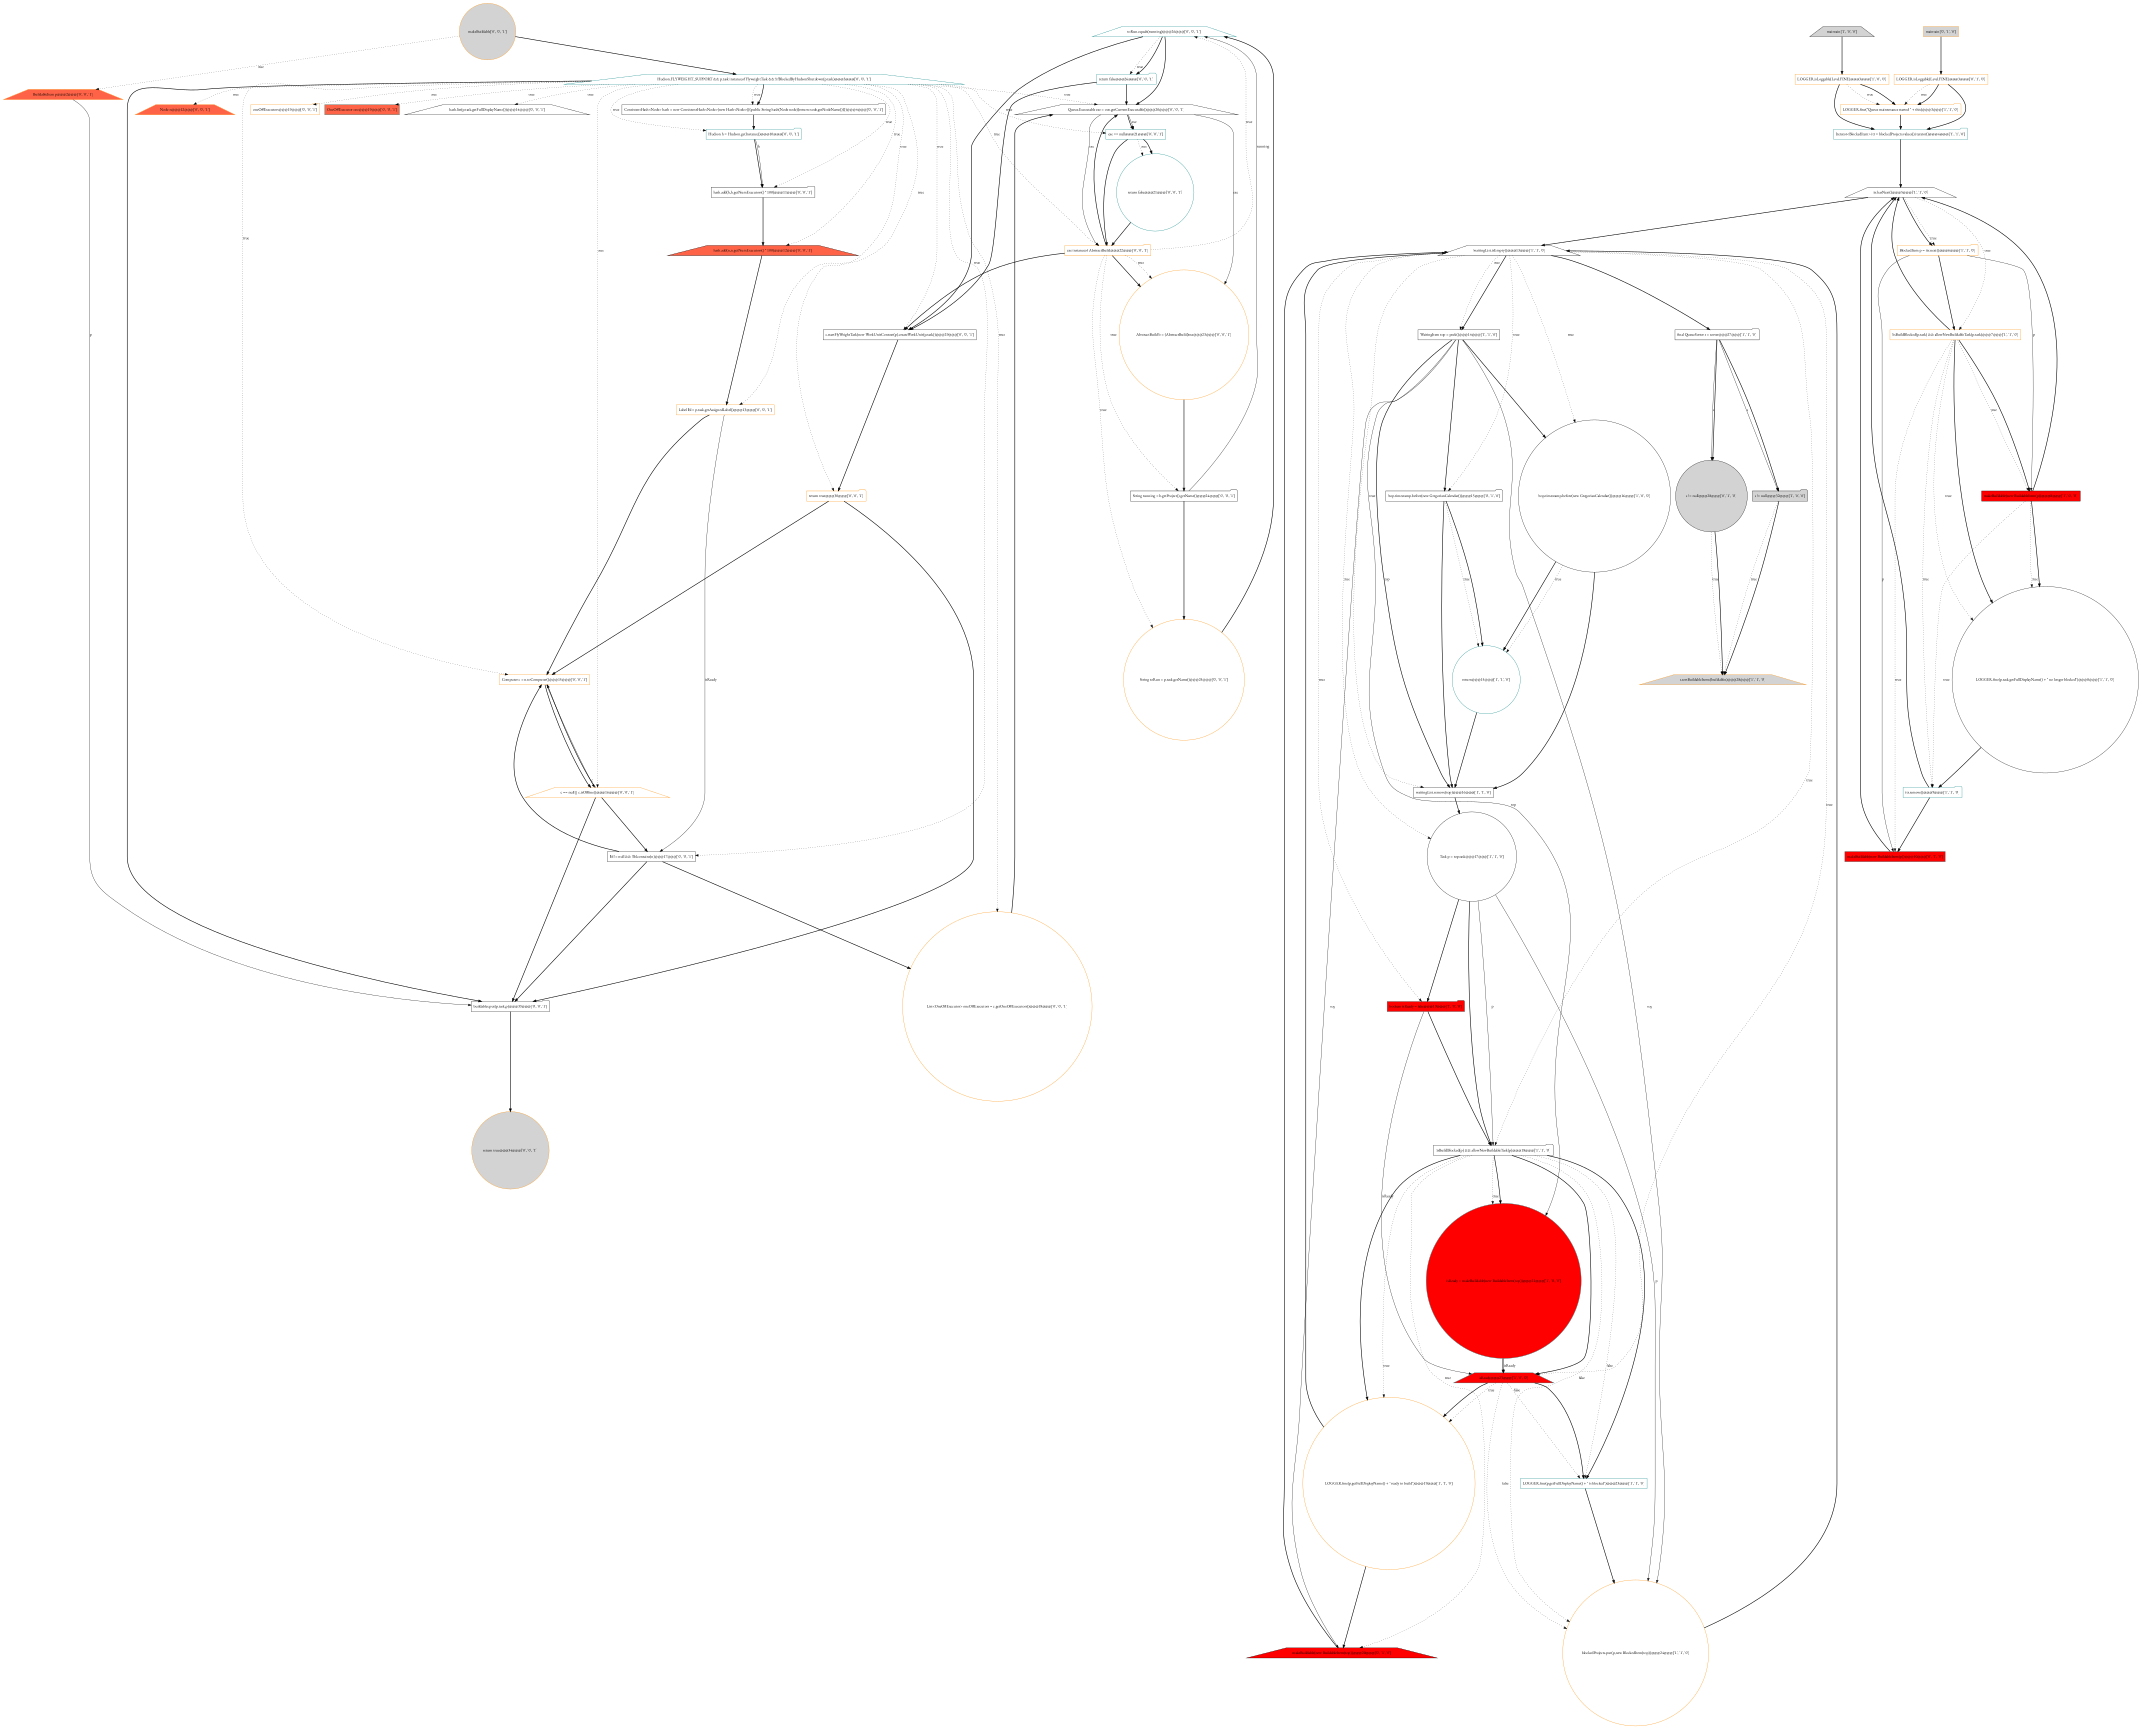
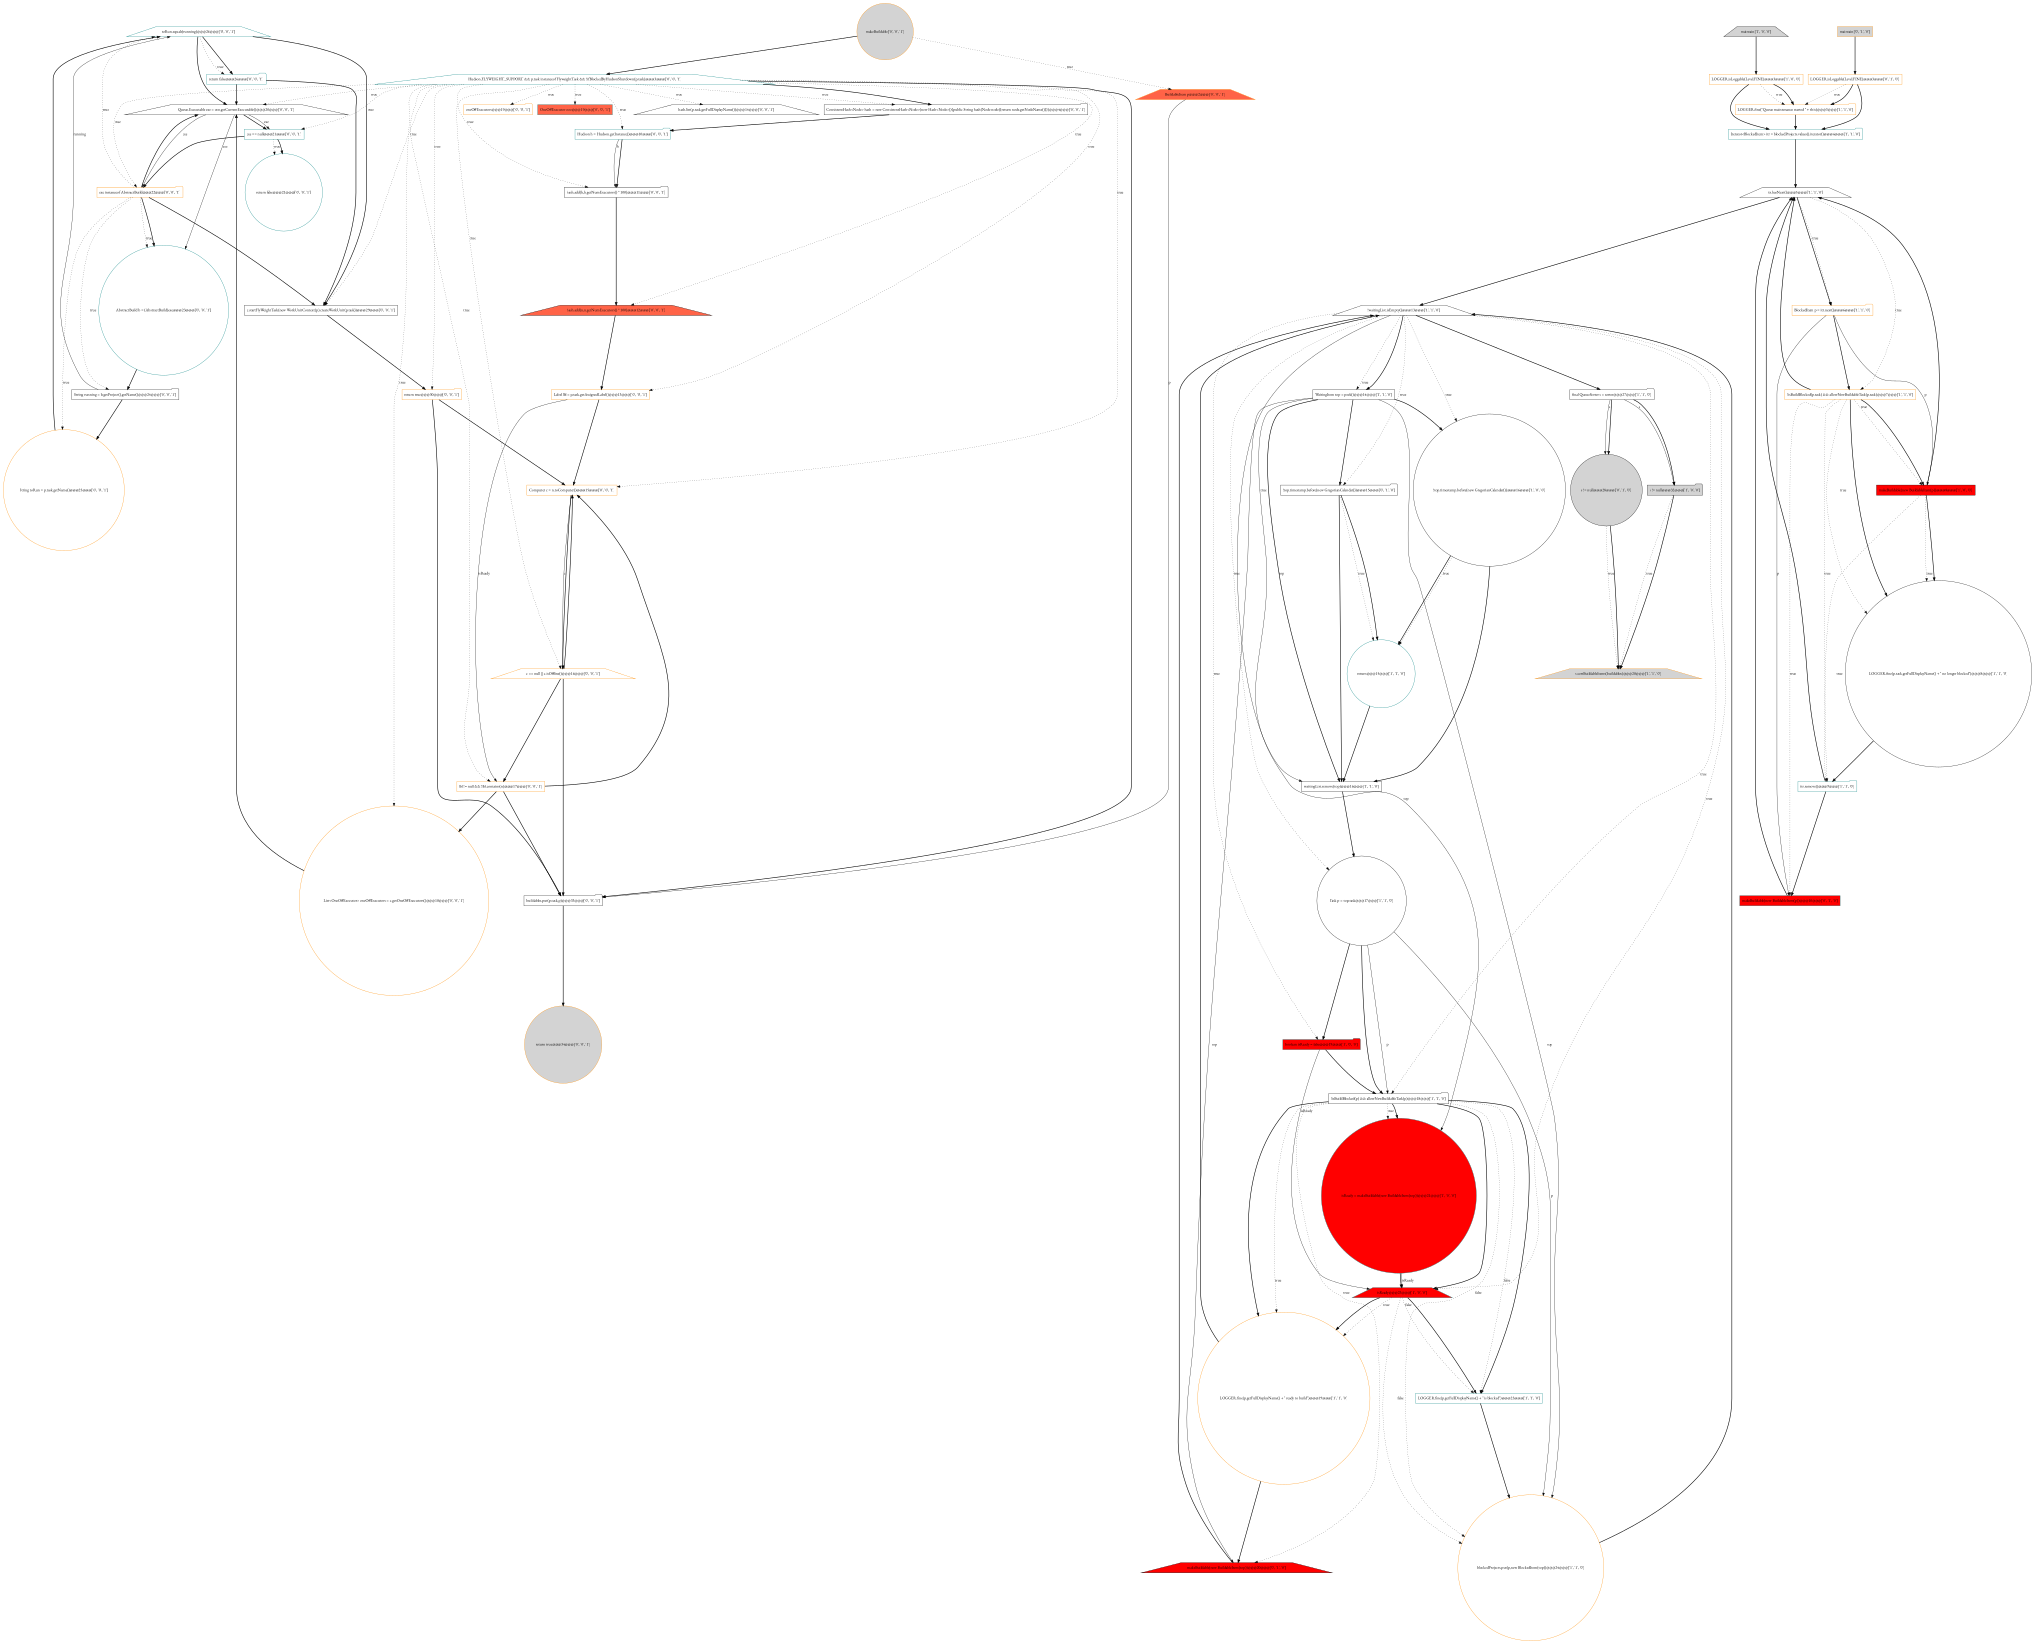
node "Node n@@@12@@@['0', '0', '1']": removed
edge "return false@@@21@@@['0', '0', '1']" -> "exe instanceof AbstractBuild@@@22@@@['0', '0', '1']": removed
node "AbstractBuild b = (AbstractBuild)exe@@@23@@@['0', '0', '1']": color darkorange -> teal
edge "!waitingList.isEmpty()@@@13@@@['1', '1', '0']" -> "waitingList.remove(top)@@@16@@@['1', '1', '0']": style dotted -> solid
node "lbl != null && !lbl.contains(n)@@@17@@@['0', '0', '1']": color black -> darkorange
